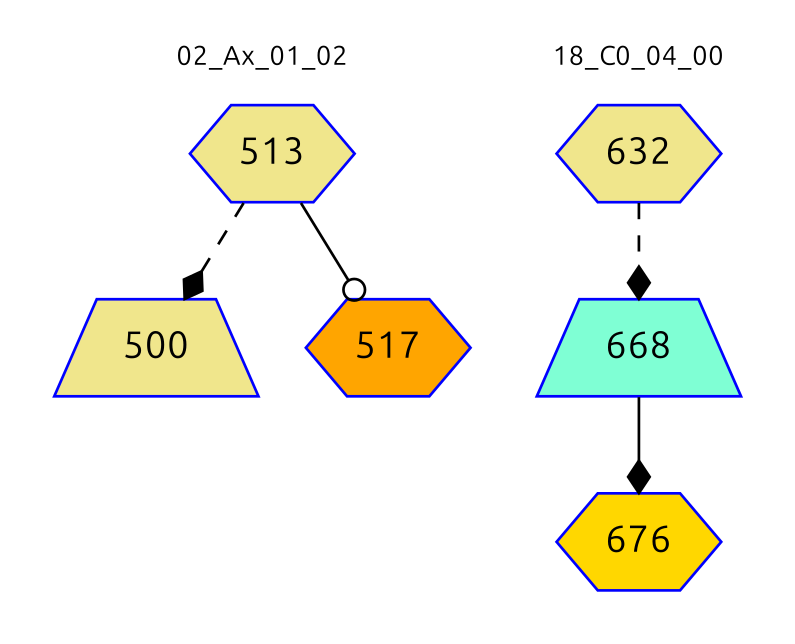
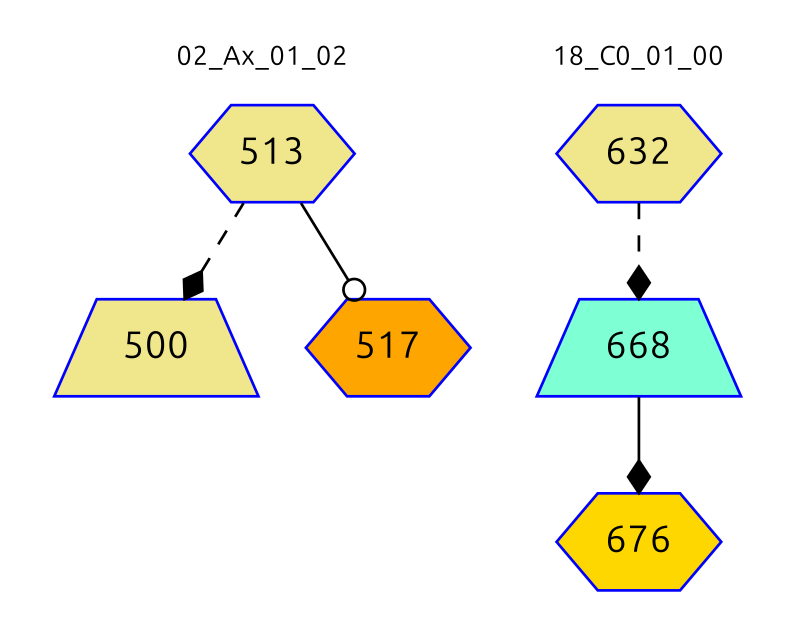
cluster "18_C0_04_00": label "18_C0_04_00" -> "18_C0_01_00"
